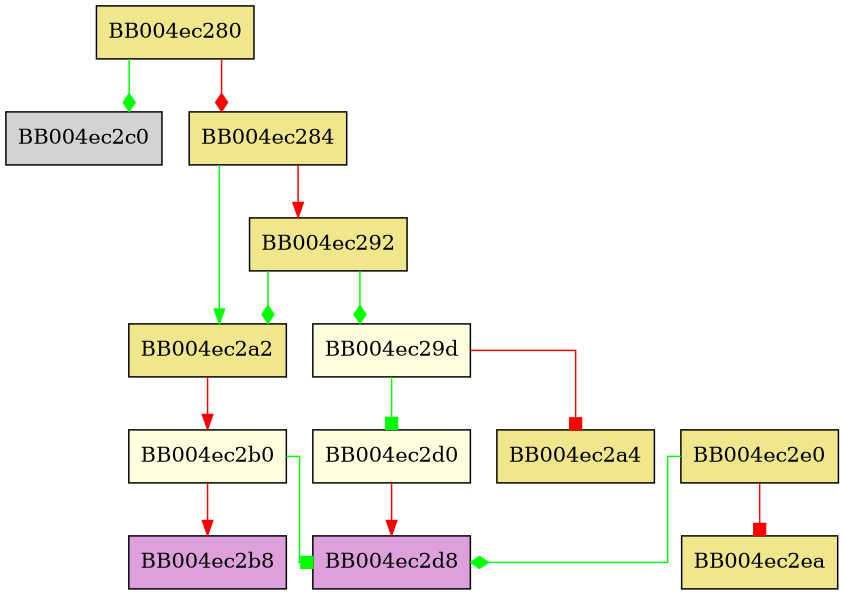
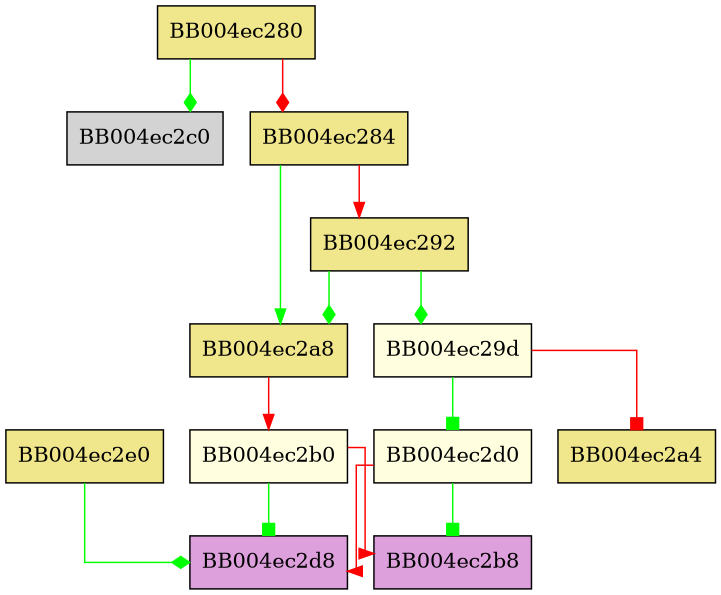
node "BB004ec2a2": label "BB004ec2a2" -> "BB004ec2a8"
edge "BB004ec2d0" -> "BB004ec2b8": added
node "BB004ec2ea": removed
